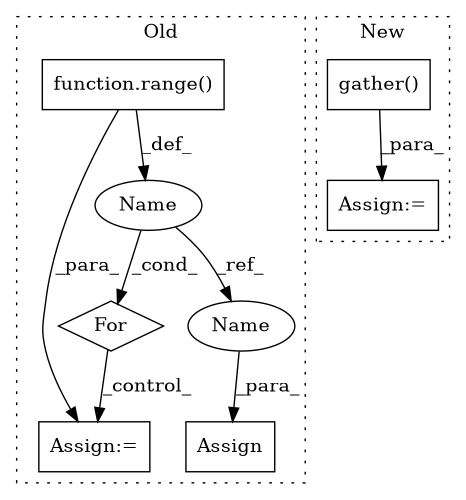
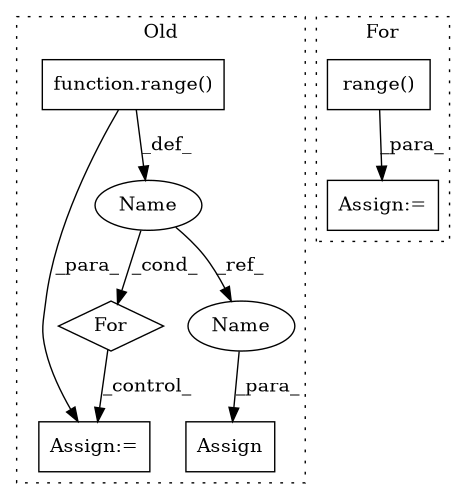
cluster "New": label "New" -> "For"
node "gather()": label "gather()" -> "range()"
